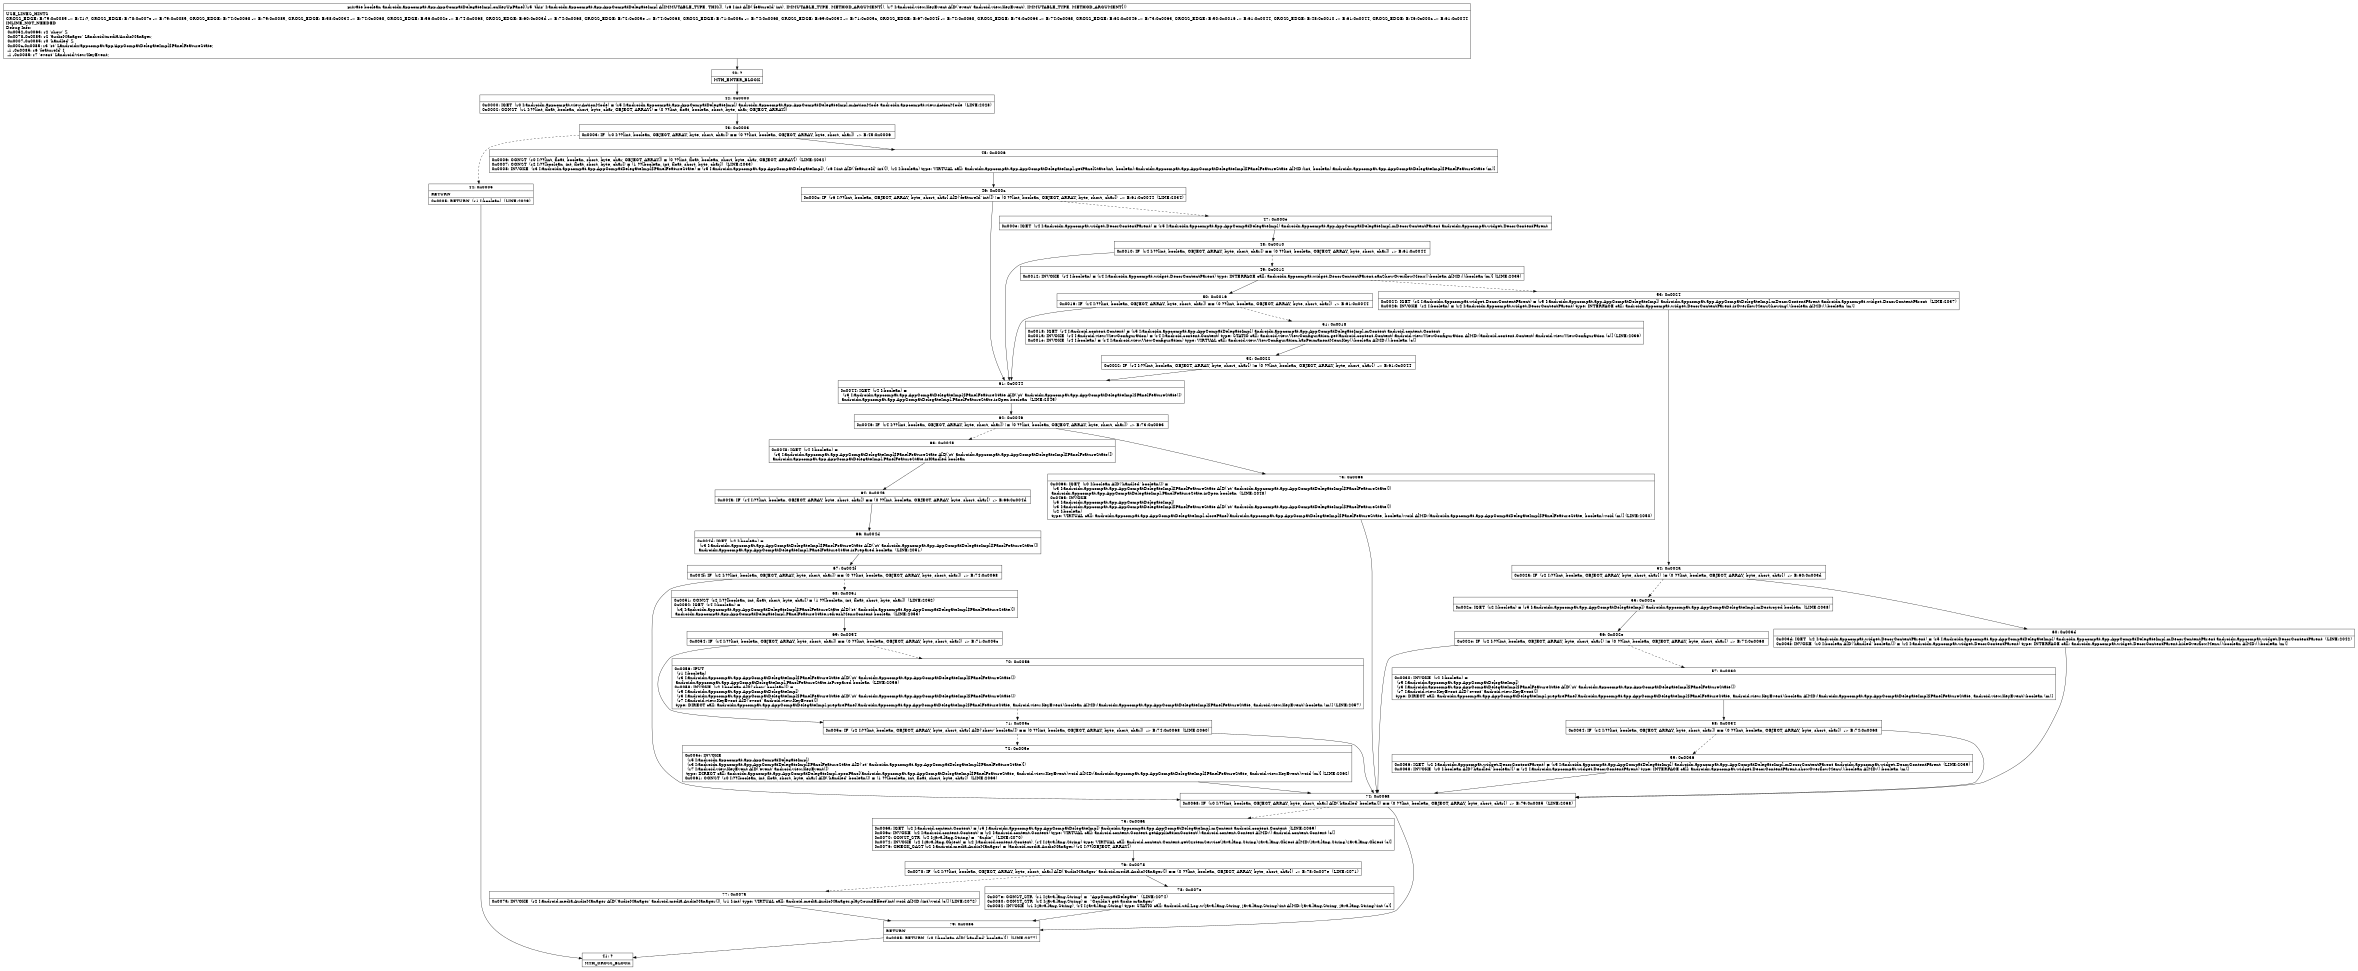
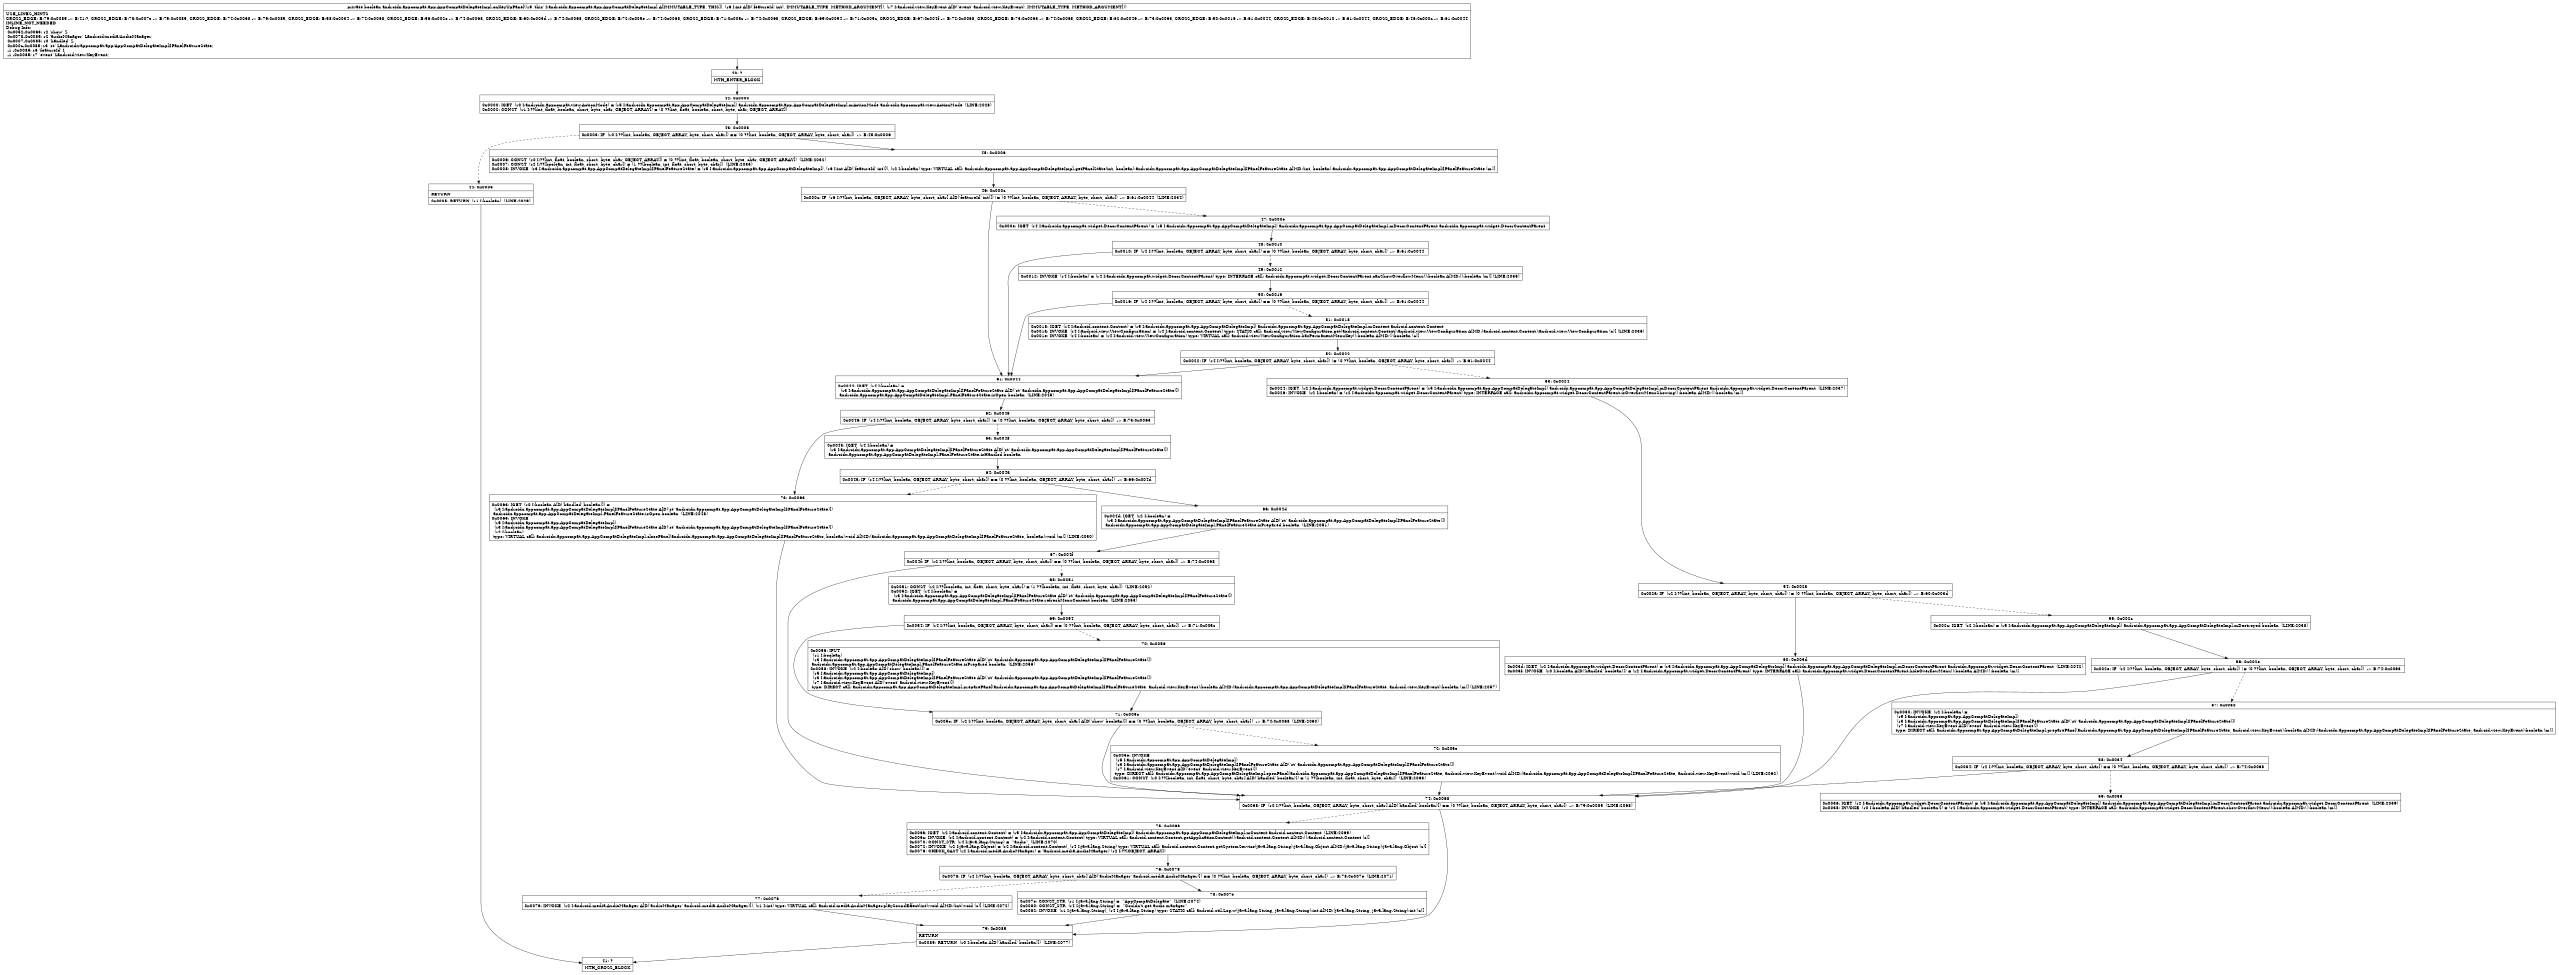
edge "49: 0x0012" -> "53: 0x0024": now "52: 0x0022" -> "53: 0x0024"
edge "64: 0x004a" -> "73: 0x0063": added
node "73: 0x0063": text "0x0465: INVOKE" -> "0x0065: INVOKE"
edge "70: 0x0056" -> "71: 0x005c": style dashed -> solid
edge "59: 0x0036" -> "74: 0x0068": removed
